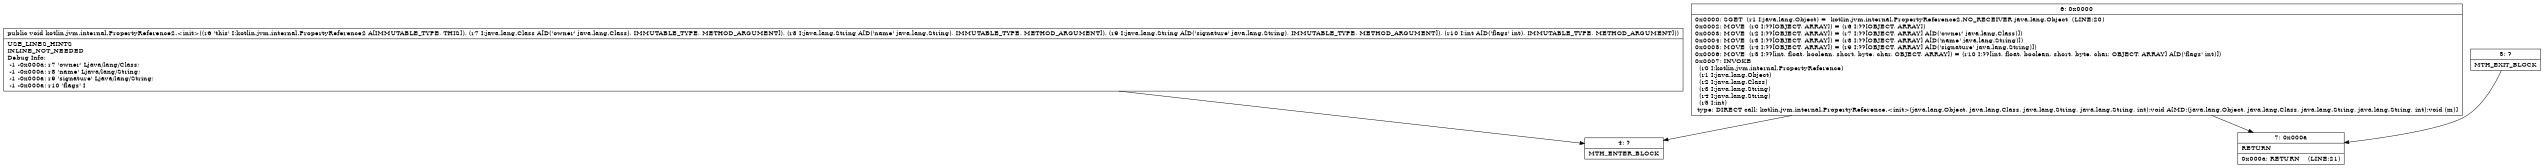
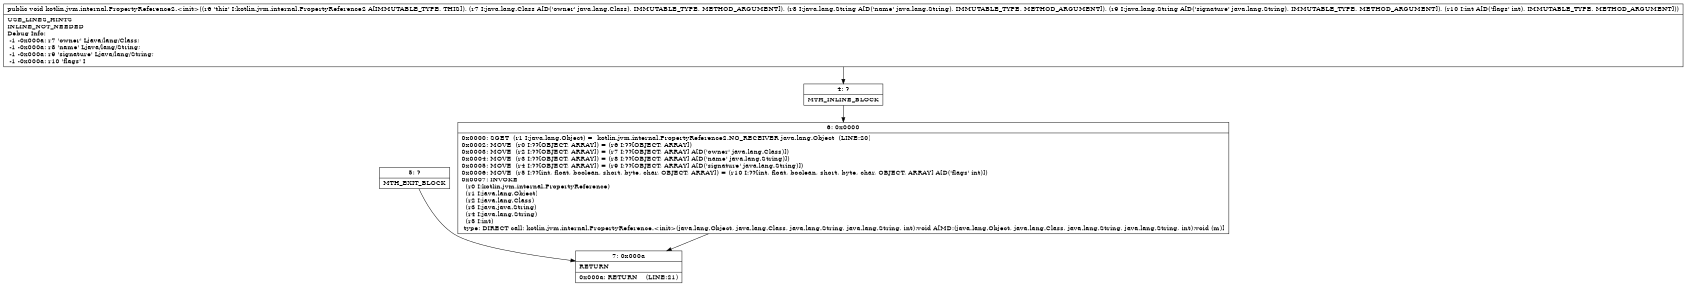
node "6: 0x0000": text "(r3 I:java.lang.String)" -> "(r3 I:java.java.String)"
edge "6: 0x0000" -> "4: ?": reversed
node "4: ?": text "MTH_ENTER_BLOCK" -> "MTH_INLINE_BLOCK"
